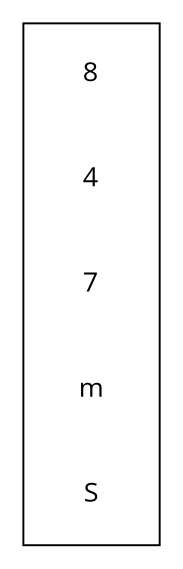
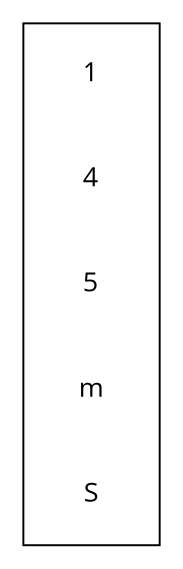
node "8": label "8" -> "1"
node "7": label "7" -> "5"
